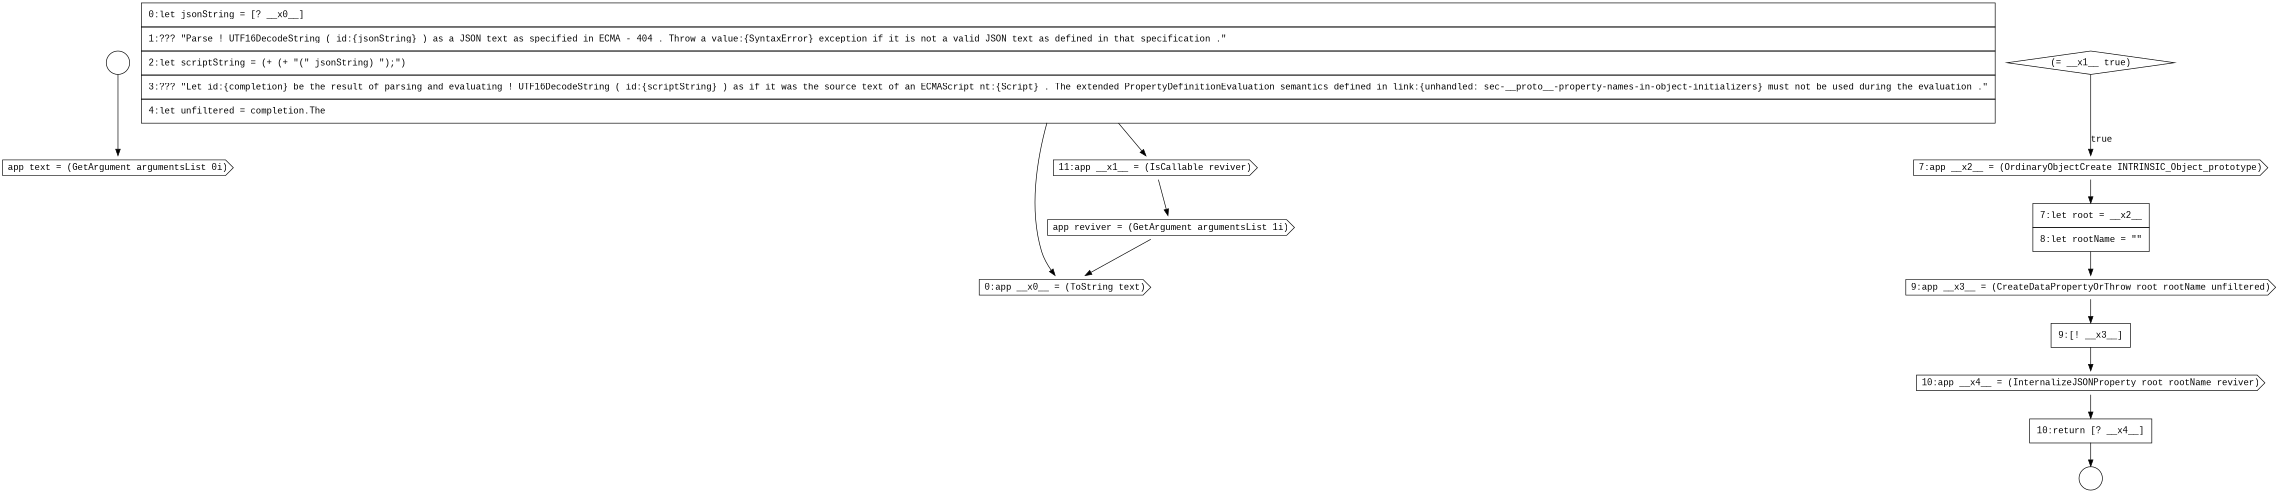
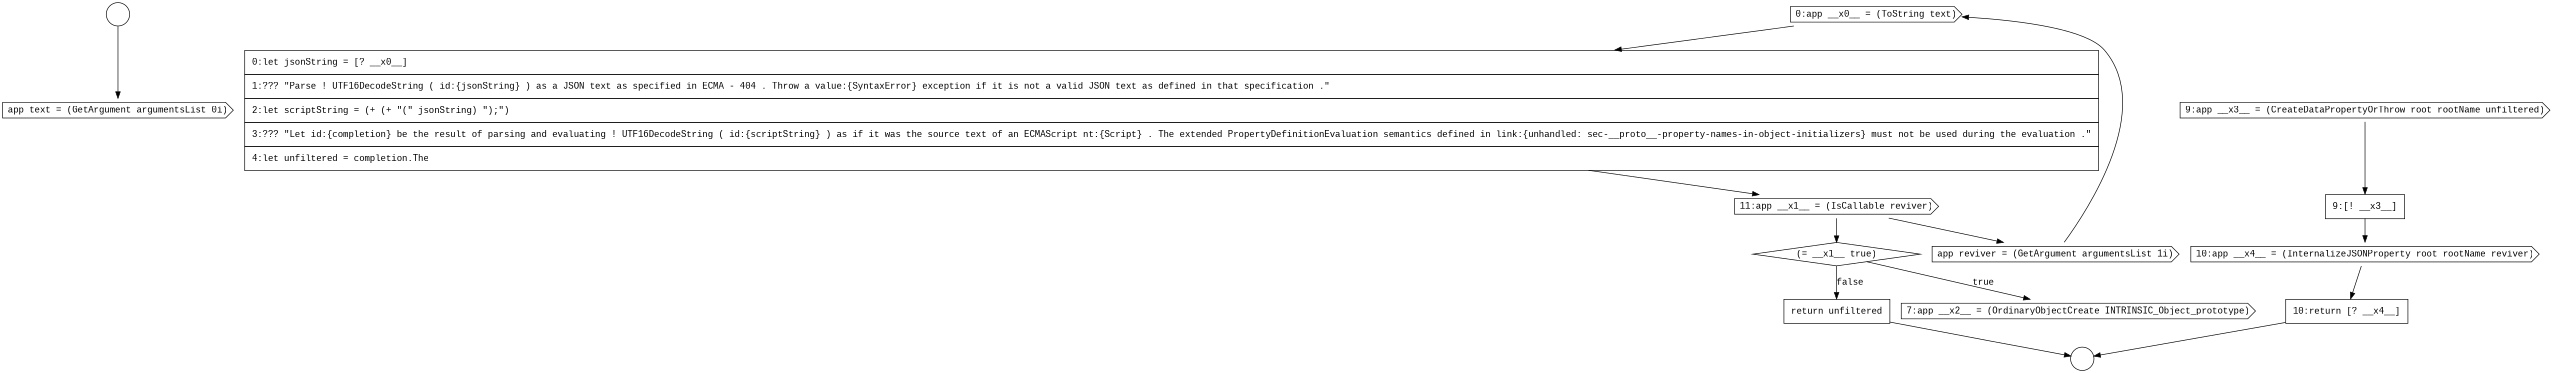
edge "0:let jsonString = [? __x0__]" -> "0:app __x0__ = (ToString text)": reversed
edge "11:app __x1__ = (IsCallable reviver)" -> "(= __x1__ true)": added
node "7:let root = __x2__": removed
node "return unfiltered": added
